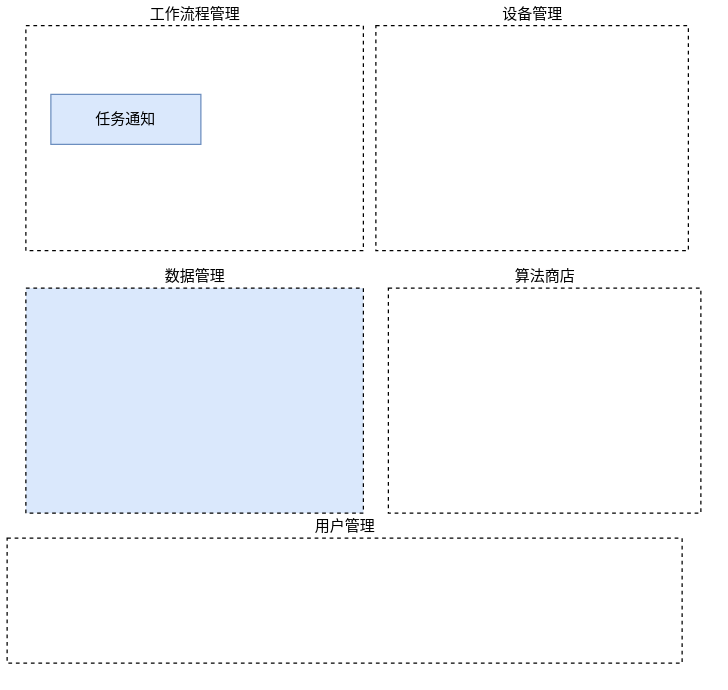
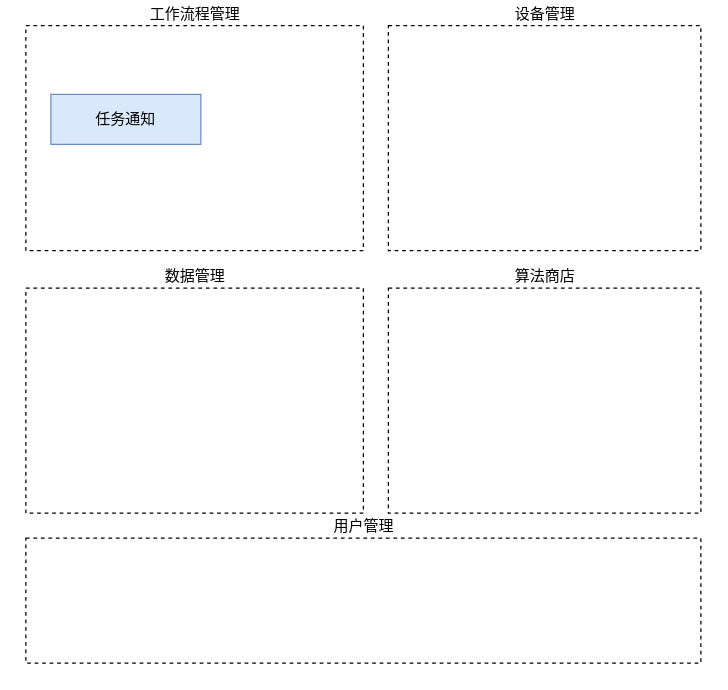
node "设备管理": moved (532, 138) -> (544, 138)
node "数据管理": fillcolor #dae8fc -> #ffffff
node "用户管理": moved (344, 601) -> (363, 601)
